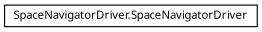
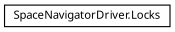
node "SpaceNavigatorDriver.SpaceNavigatorDriver": label "SpaceNavigatorDriver.SpaceNavigatorDriver" -> "SpaceNavigatorDriver.Locks"
